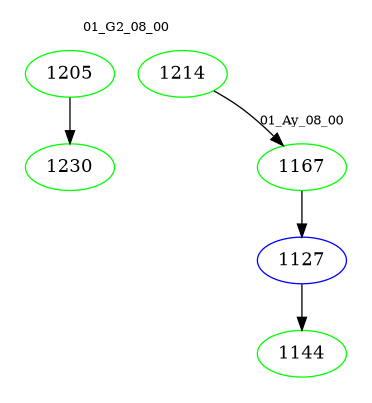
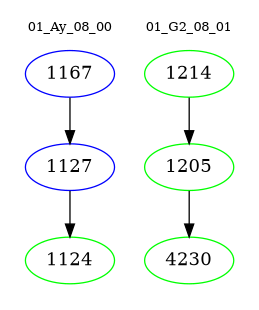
cluster "01_G2_08_00": label "01_G2_08_00" -> "01_G2_08_01"
edge "1214" -> "1167": now "1214" -> "1205"
node "1230": label "1230" -> "4230"
node "1167": color green -> blue
node "1144": label "1144" -> "1124"
